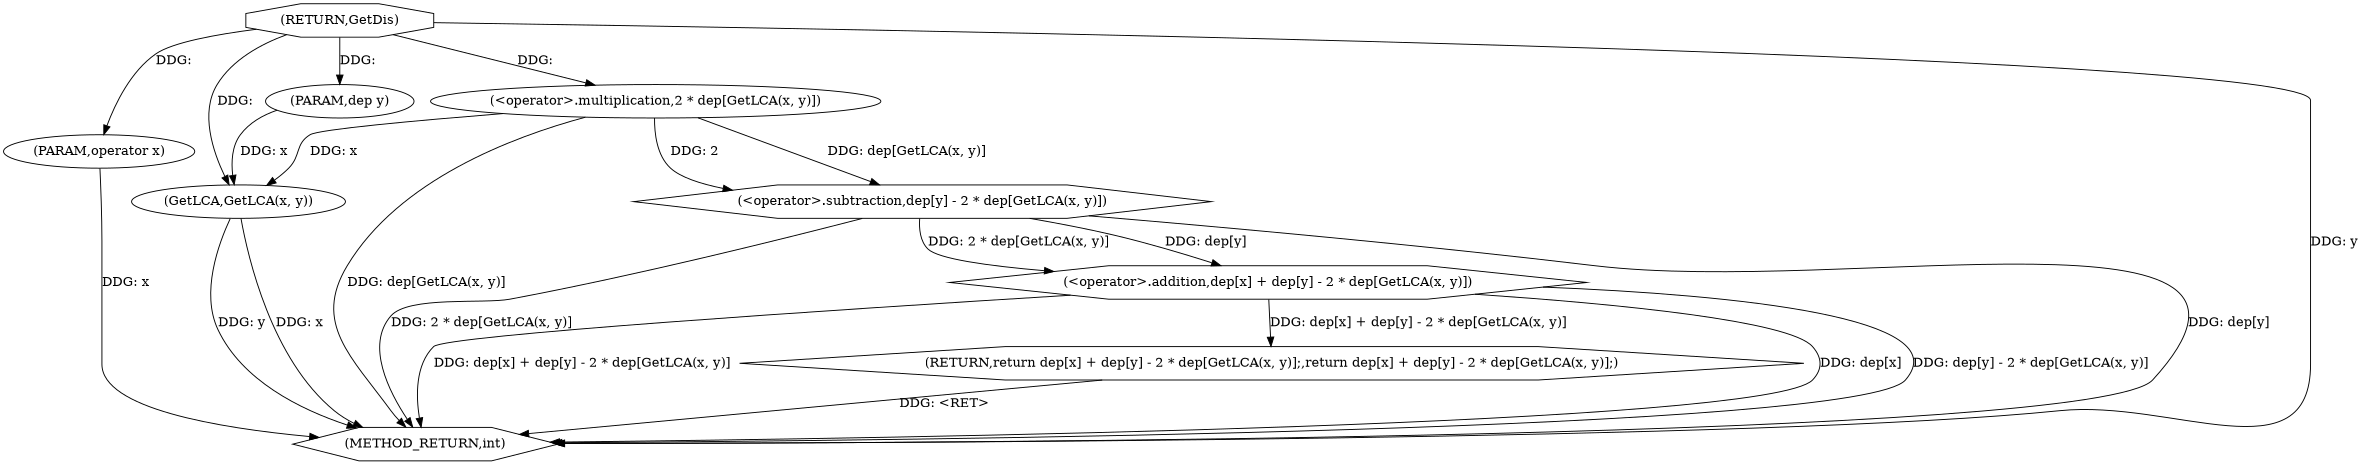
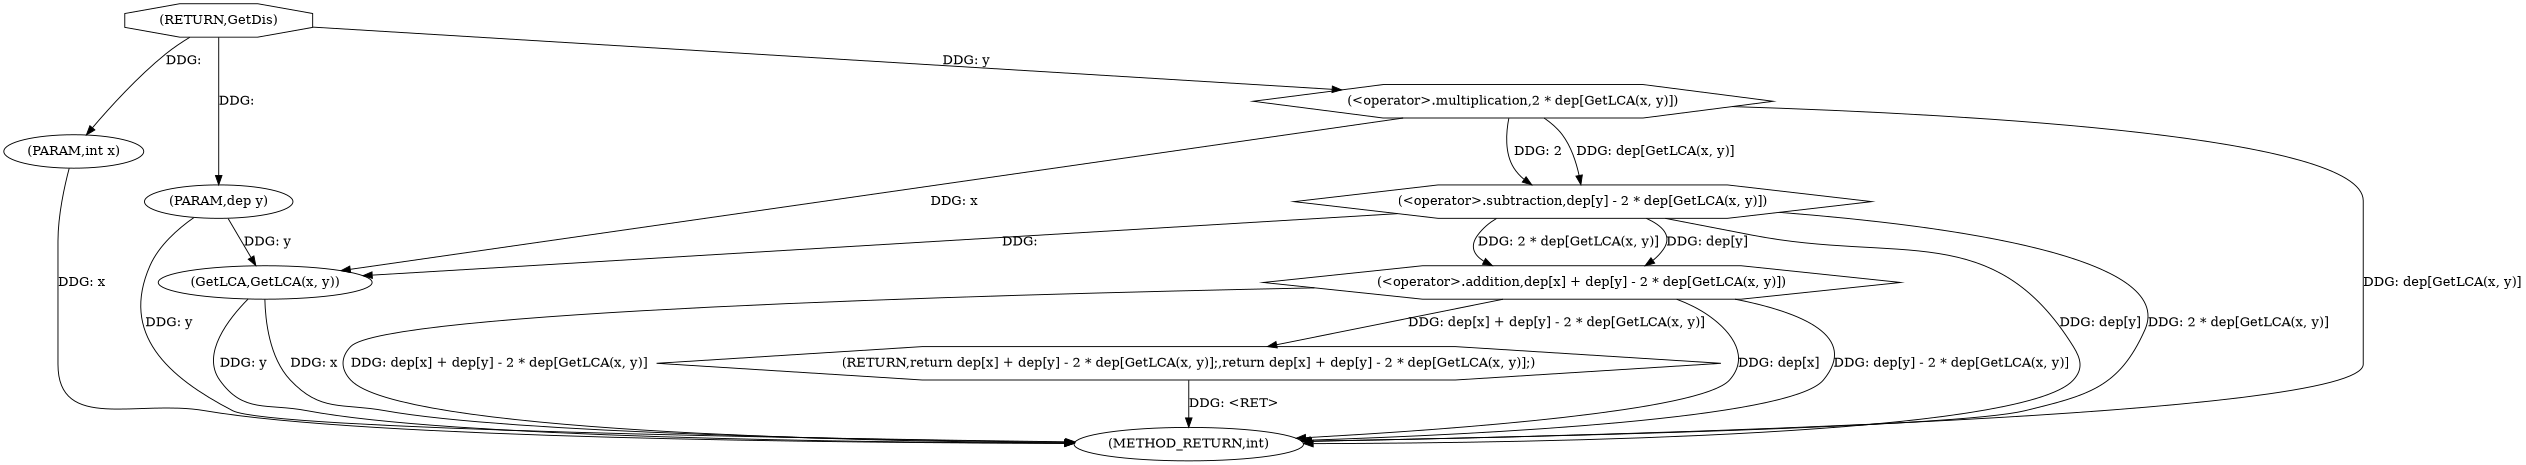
edge "(RETURN,GetDis)" -> "(<operator>.multiplication,2 * dep[GetLCA(x, y)])": label "DDG: " -> "DDG: y"
edge "(RETURN,GetDis)" -> "(GetLCA,GetLCA(x, y))": now "(<operator>.subtraction,dep[y] - 2 * dep[GetLCA(x, y)])" -> "(GetLCA,GetLCA(x, y))"
node "(<operator>.multiplication,2 * dep[GetLCA(x, y)])": shape ellipse -> hexagon
node "(PARAM,operator x)": label "(PARAM,operator x)" -> "(PARAM,int x)"
edge "(PARAM,dep y)" -> "(GetLCA,GetLCA(x, y))": label "DDG: x" -> "DDG: y"
edge "(RETURN,GetDis)" -> "(METHOD_RETURN,int)": now "(PARAM,dep y)" -> "(METHOD_RETURN,int)"
node "(METHOD_RETURN,int)": shape hexagon -> ellipse
